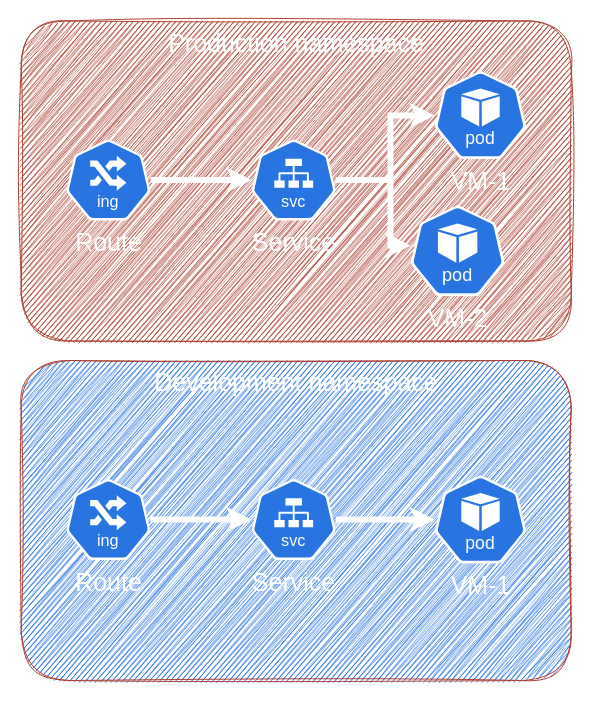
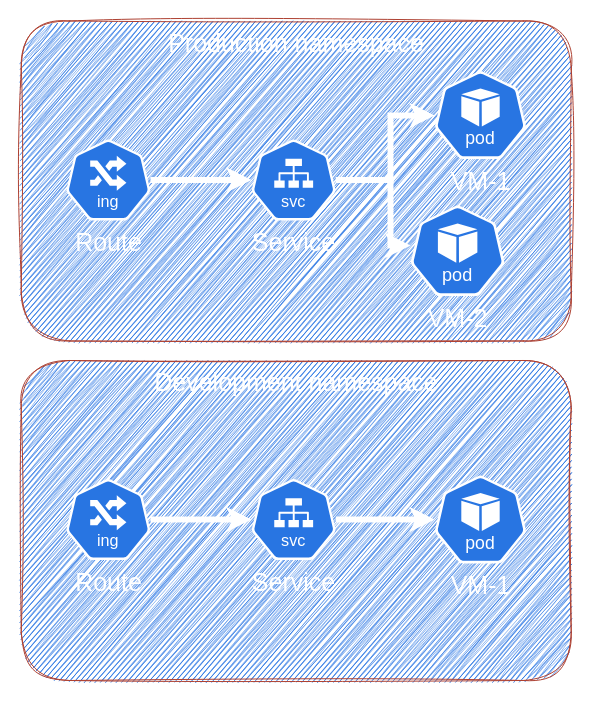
node "Production namespace": fillcolor #ae4132 -> #2875e2
